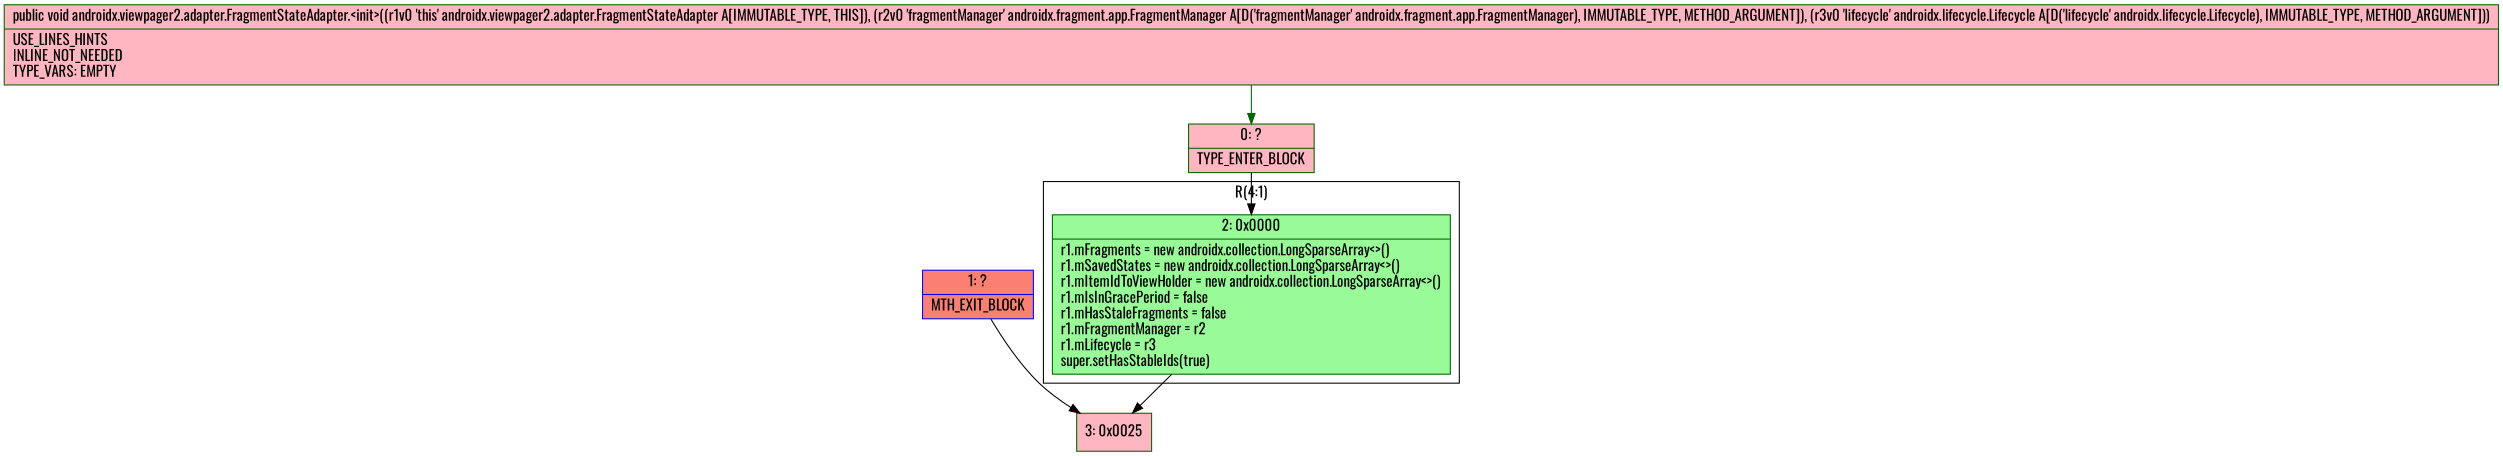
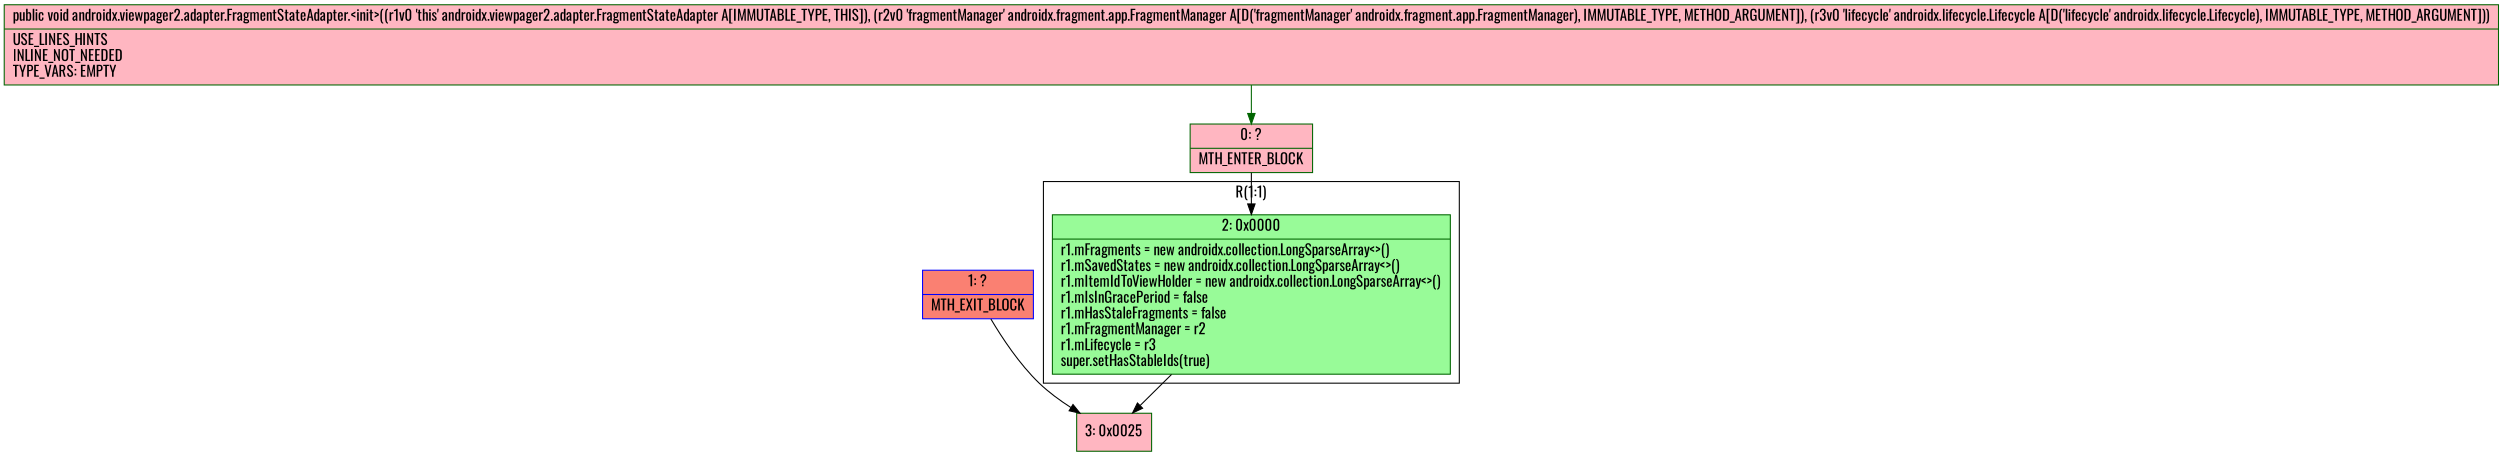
node "0: ?": text "TYPE_ENTER_BLOCK" -> "MTH_ENTER_BLOCK"
cluster "R(4:1)": label "R(4:1)" -> "R(1:1)"
